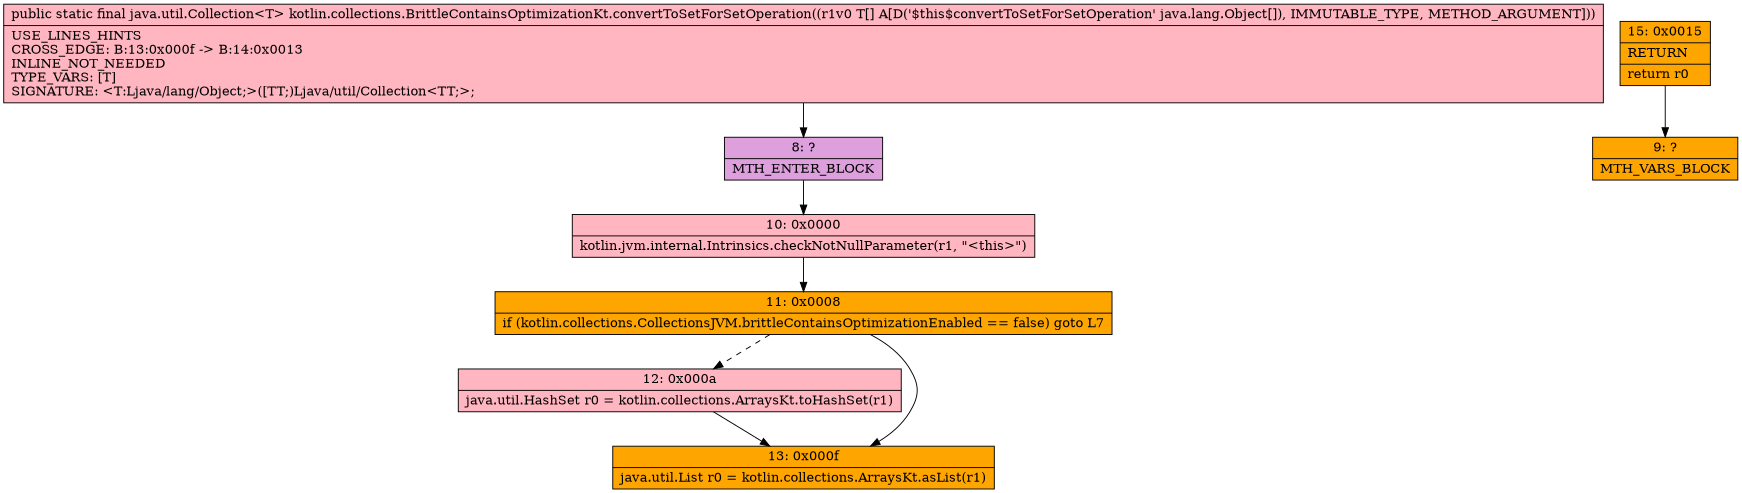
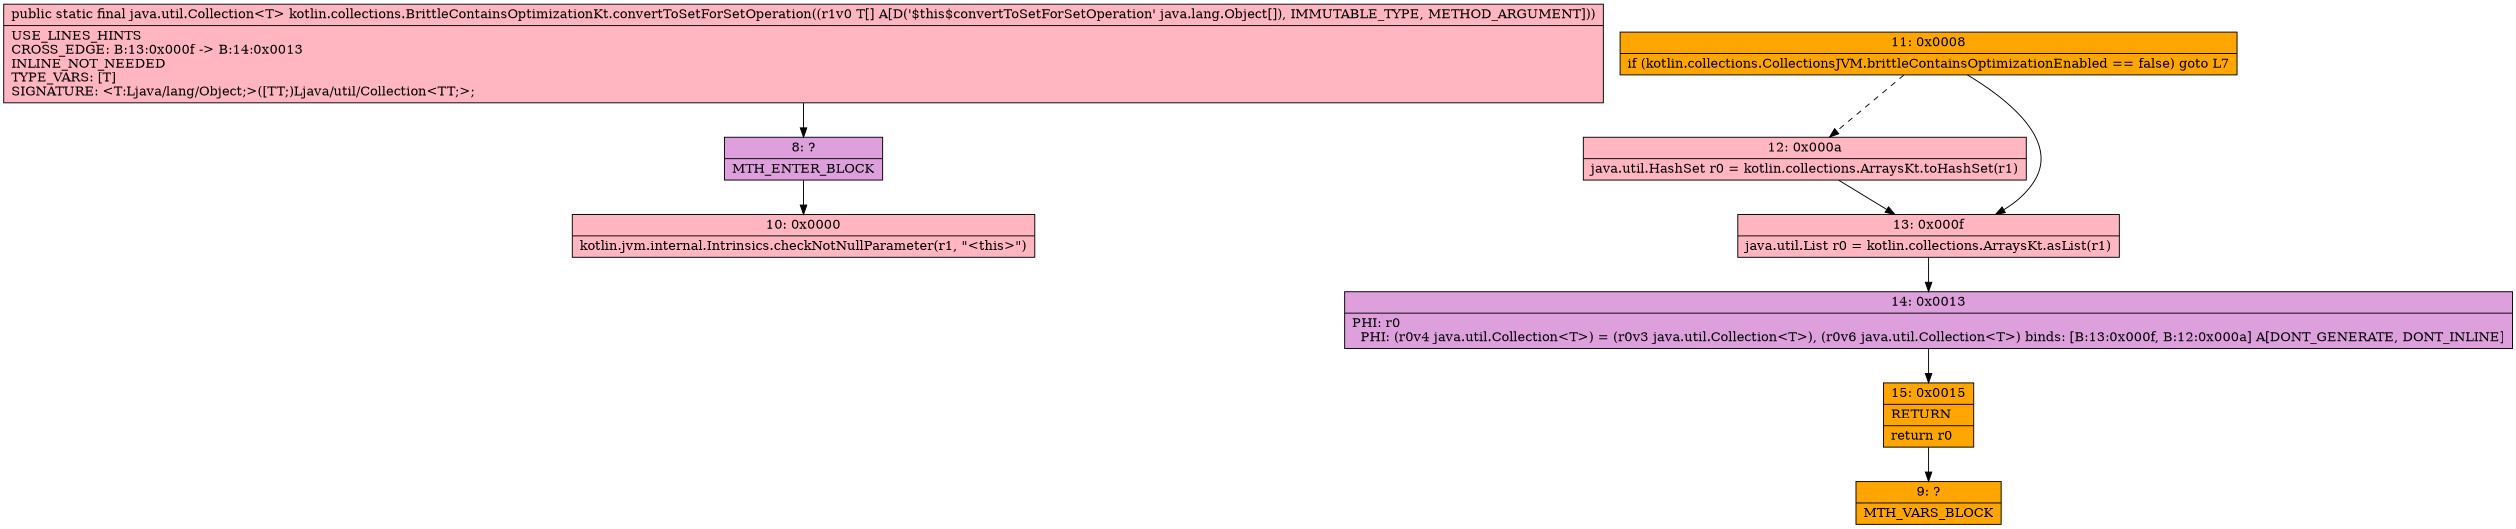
edge "10: 0x0000" -> "11: 0x0008": removed
node "14: 0x0013": added
node "13: 0x000f": fillcolor orange -> lightpink
